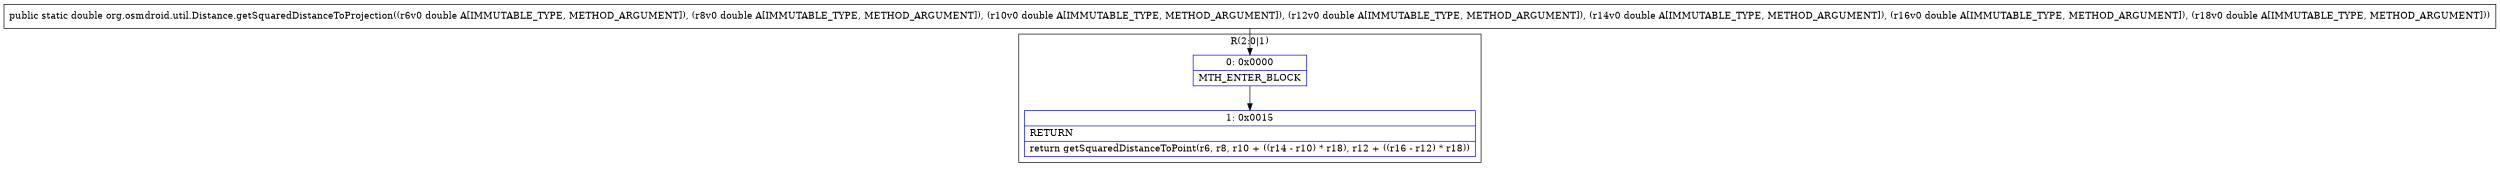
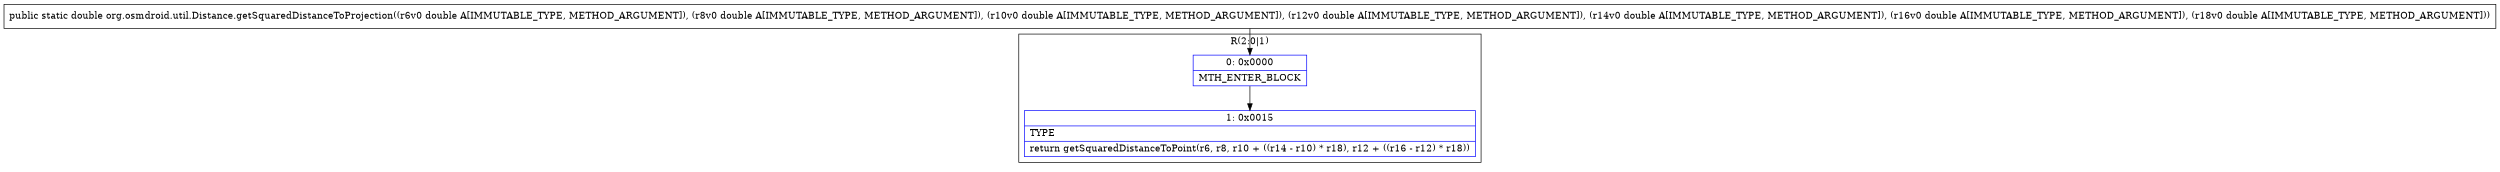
node "1: 0x0015": text "RETURN" -> "TYPE"
